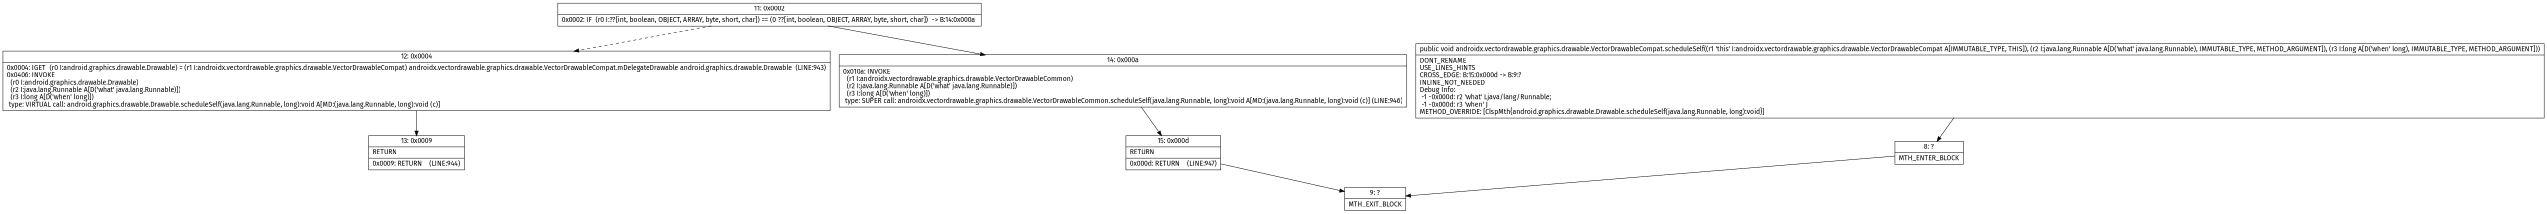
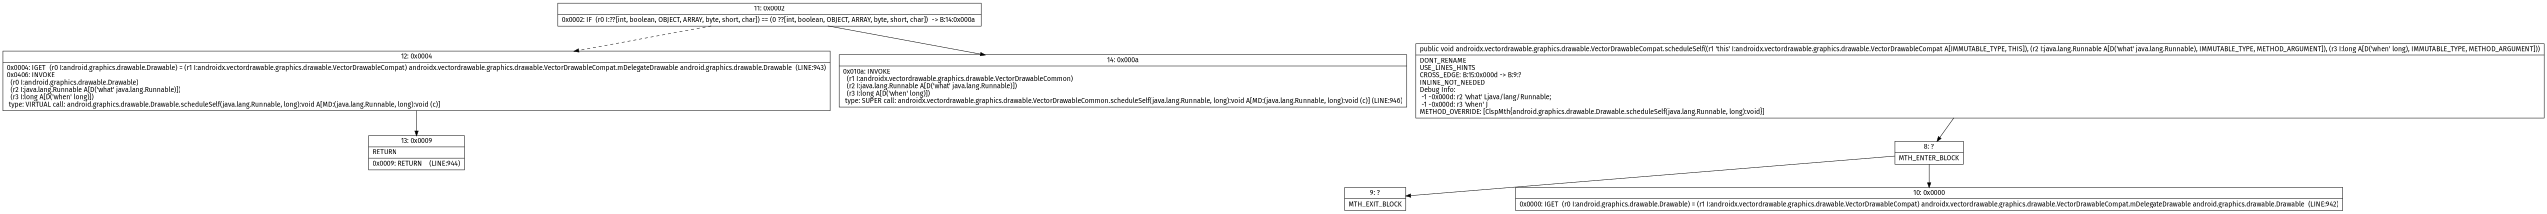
node "15: 0x000d": removed
node "10: 0x0000": added
